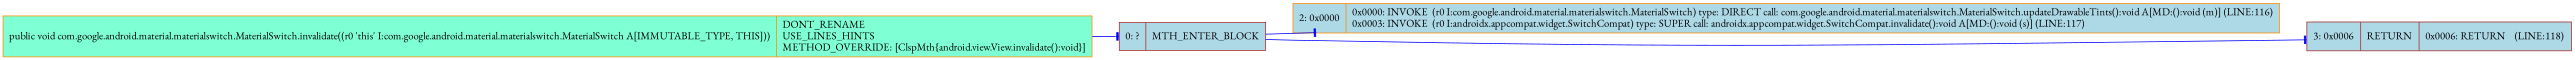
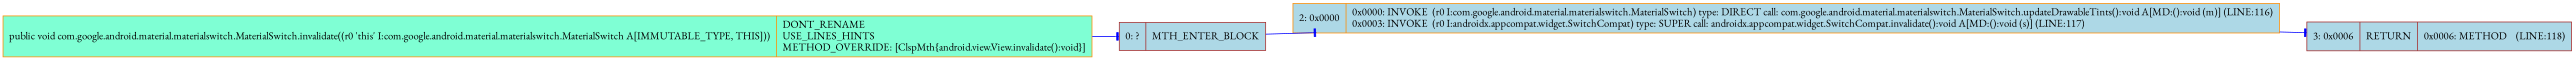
node "3: 0x0006": text "0x0006: RETURN    (LINE:118)" -> "0x0006: METHOD    (LINE:118)"
edge "0: ?" -> "3: 0x0006": now "2: 0x0000" -> "3: 0x0006"
